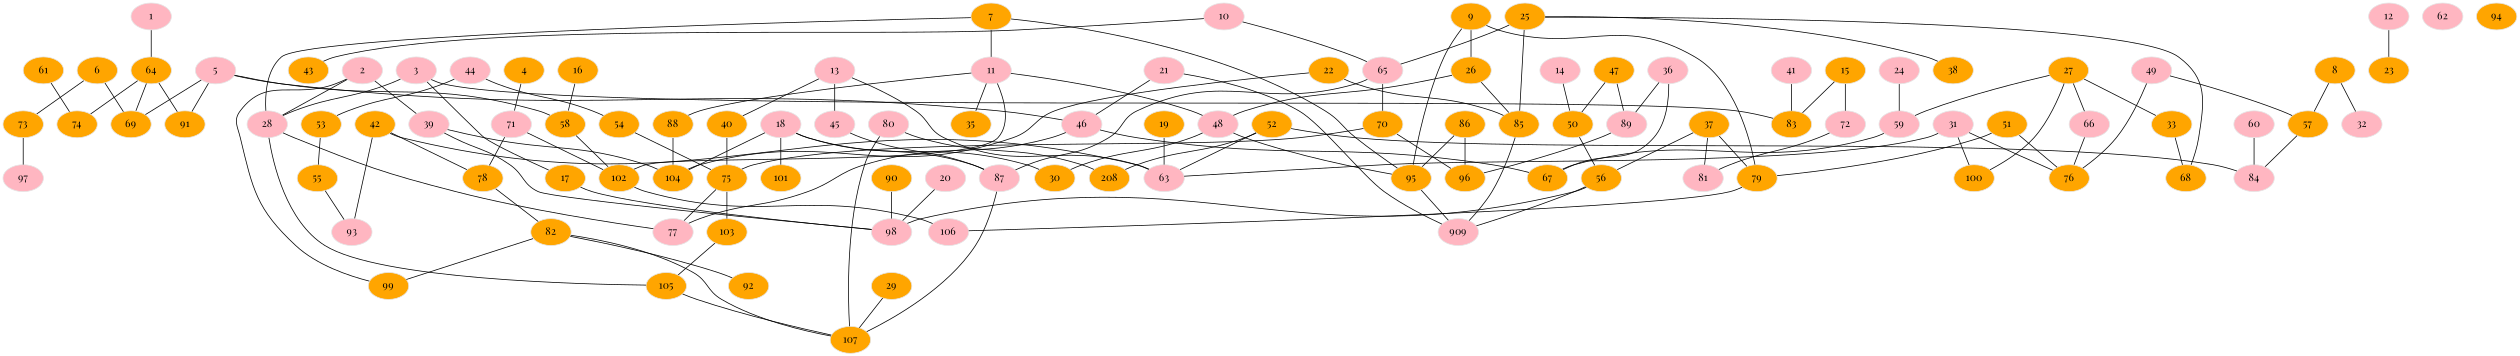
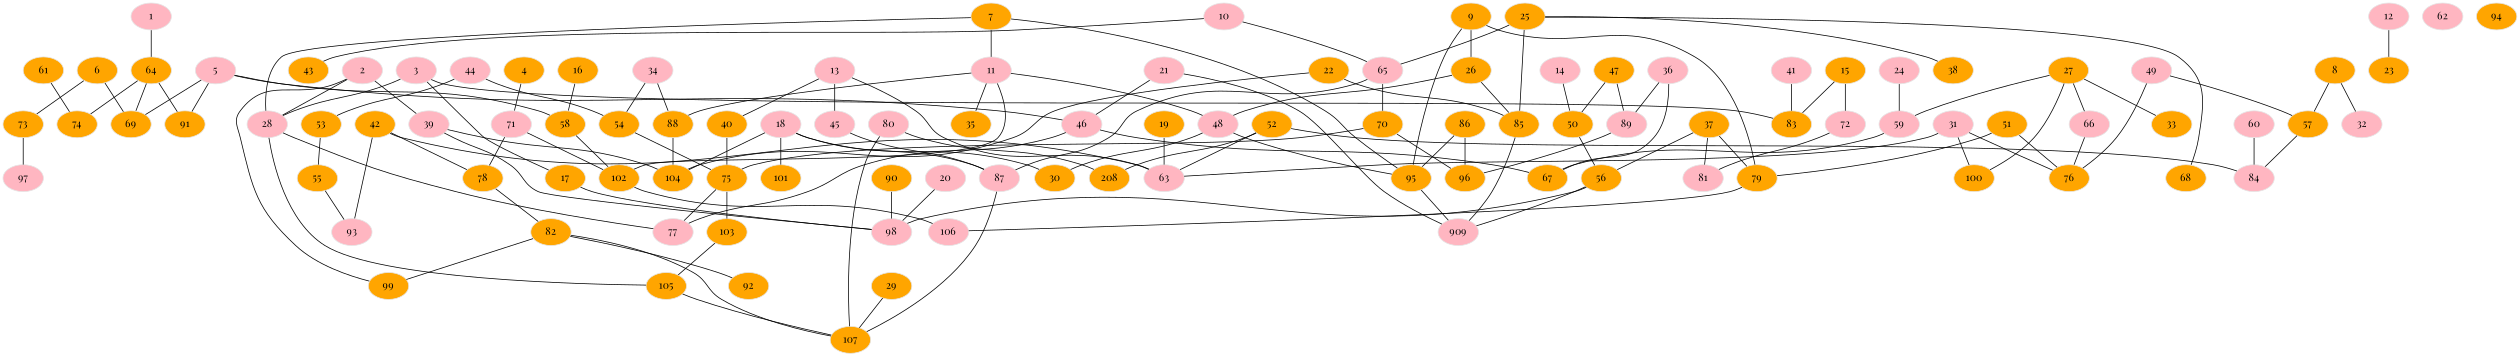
node "34": added
edge "33" -- "68": removed
